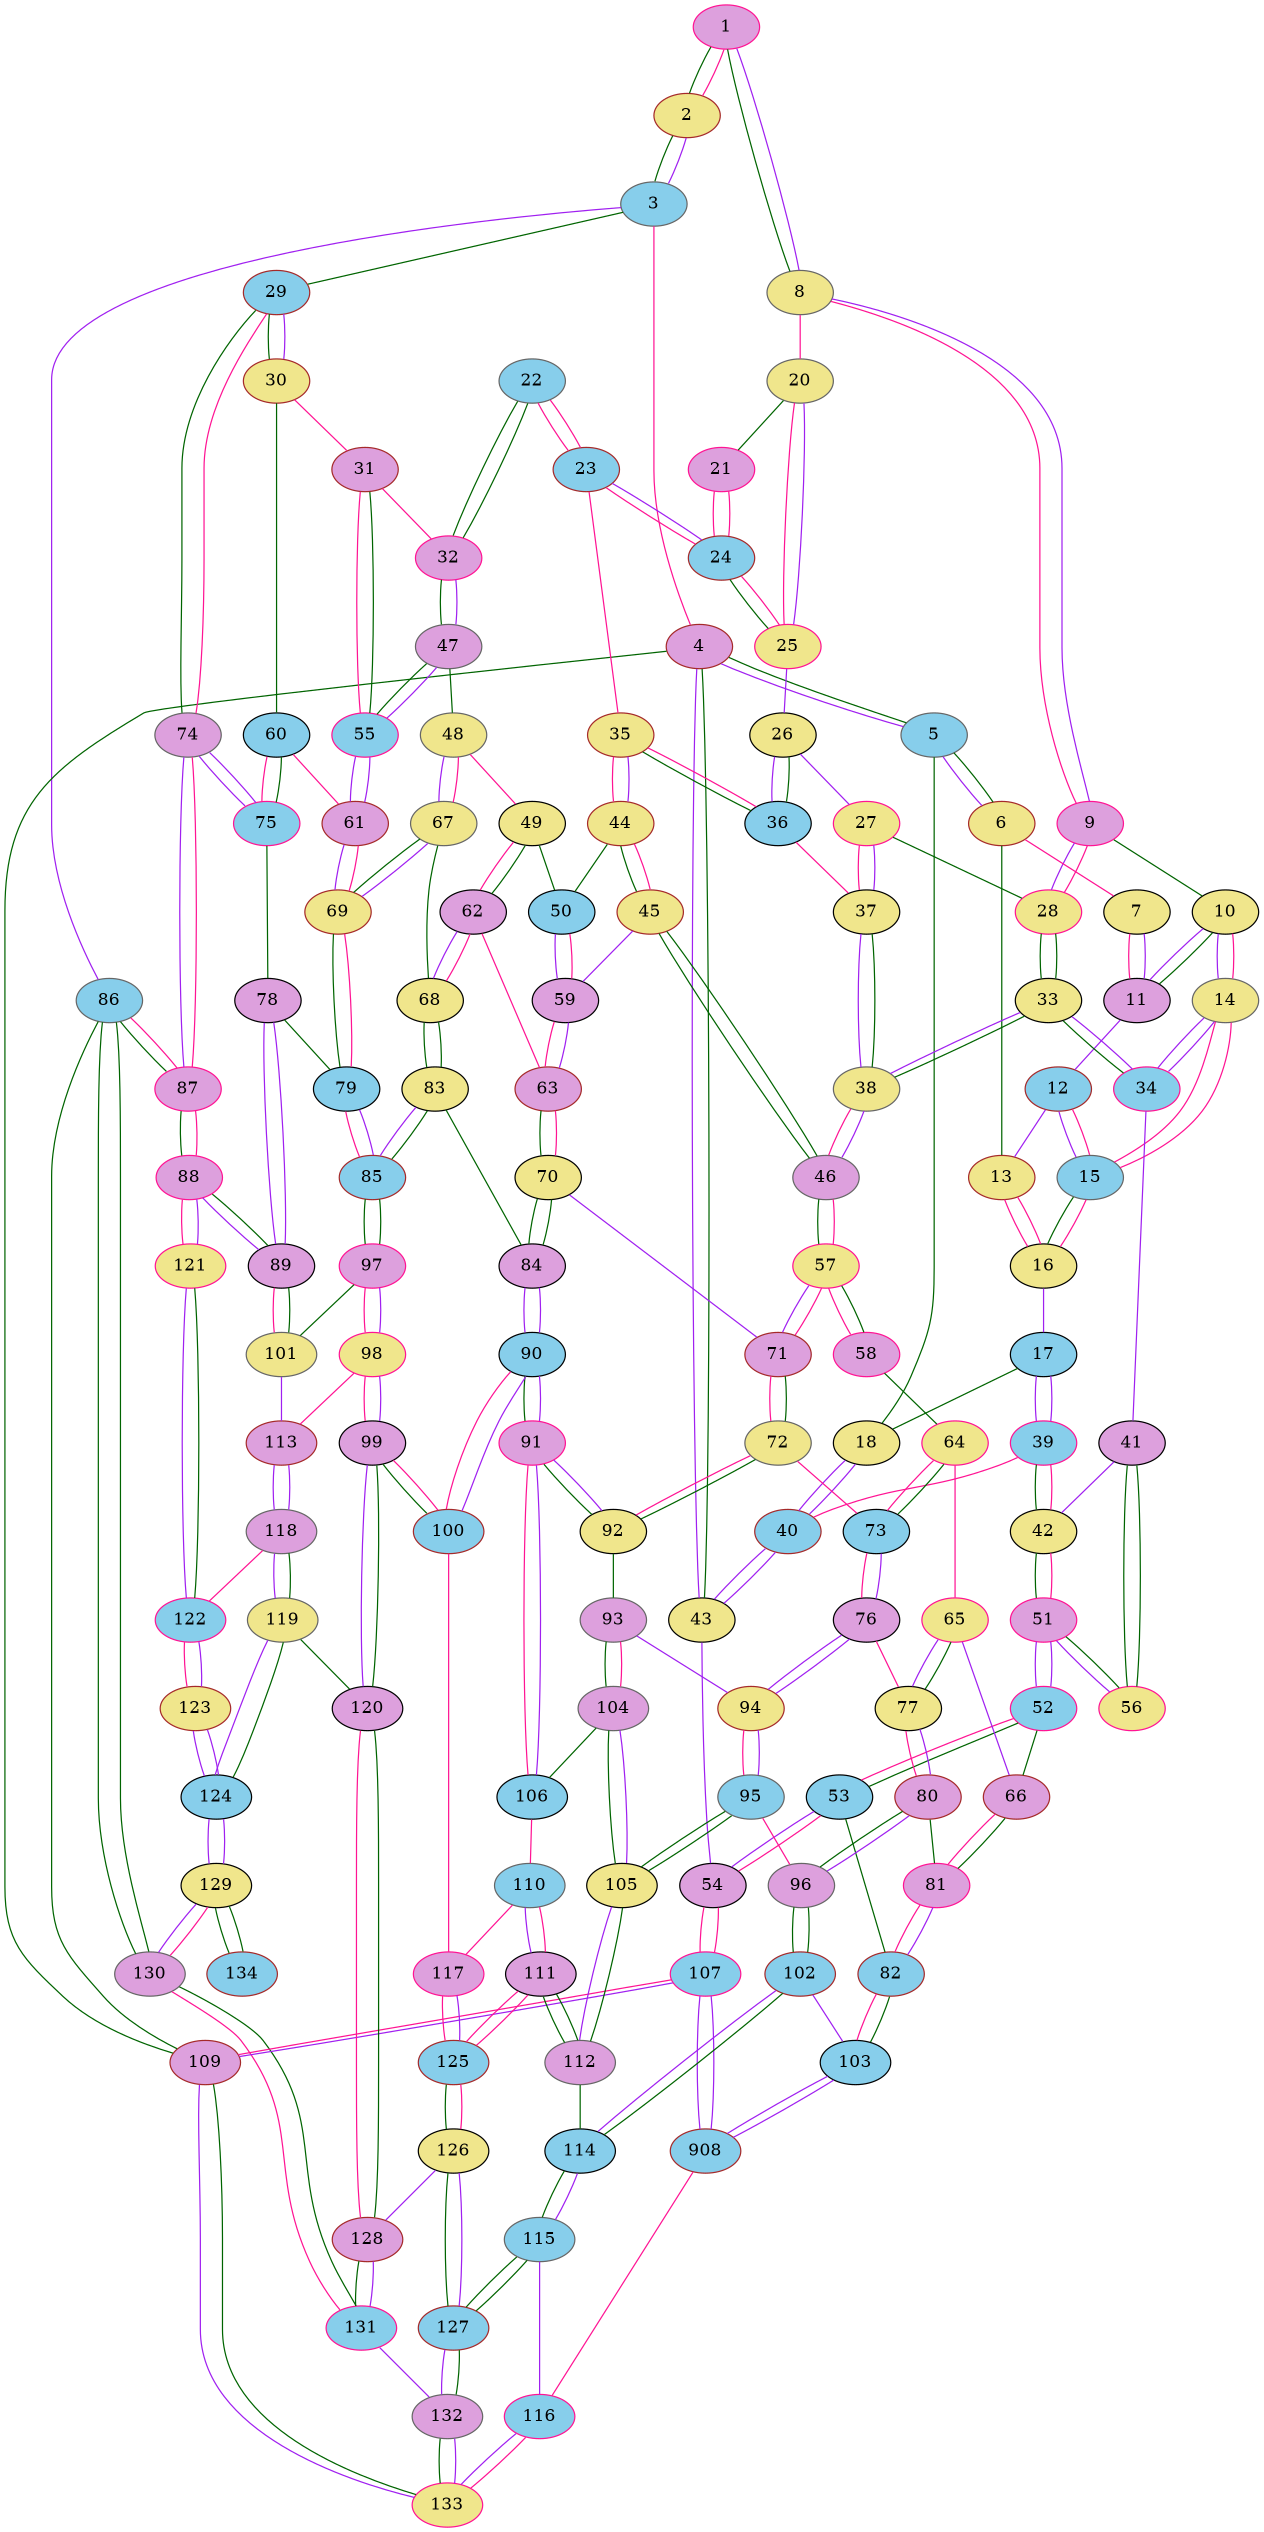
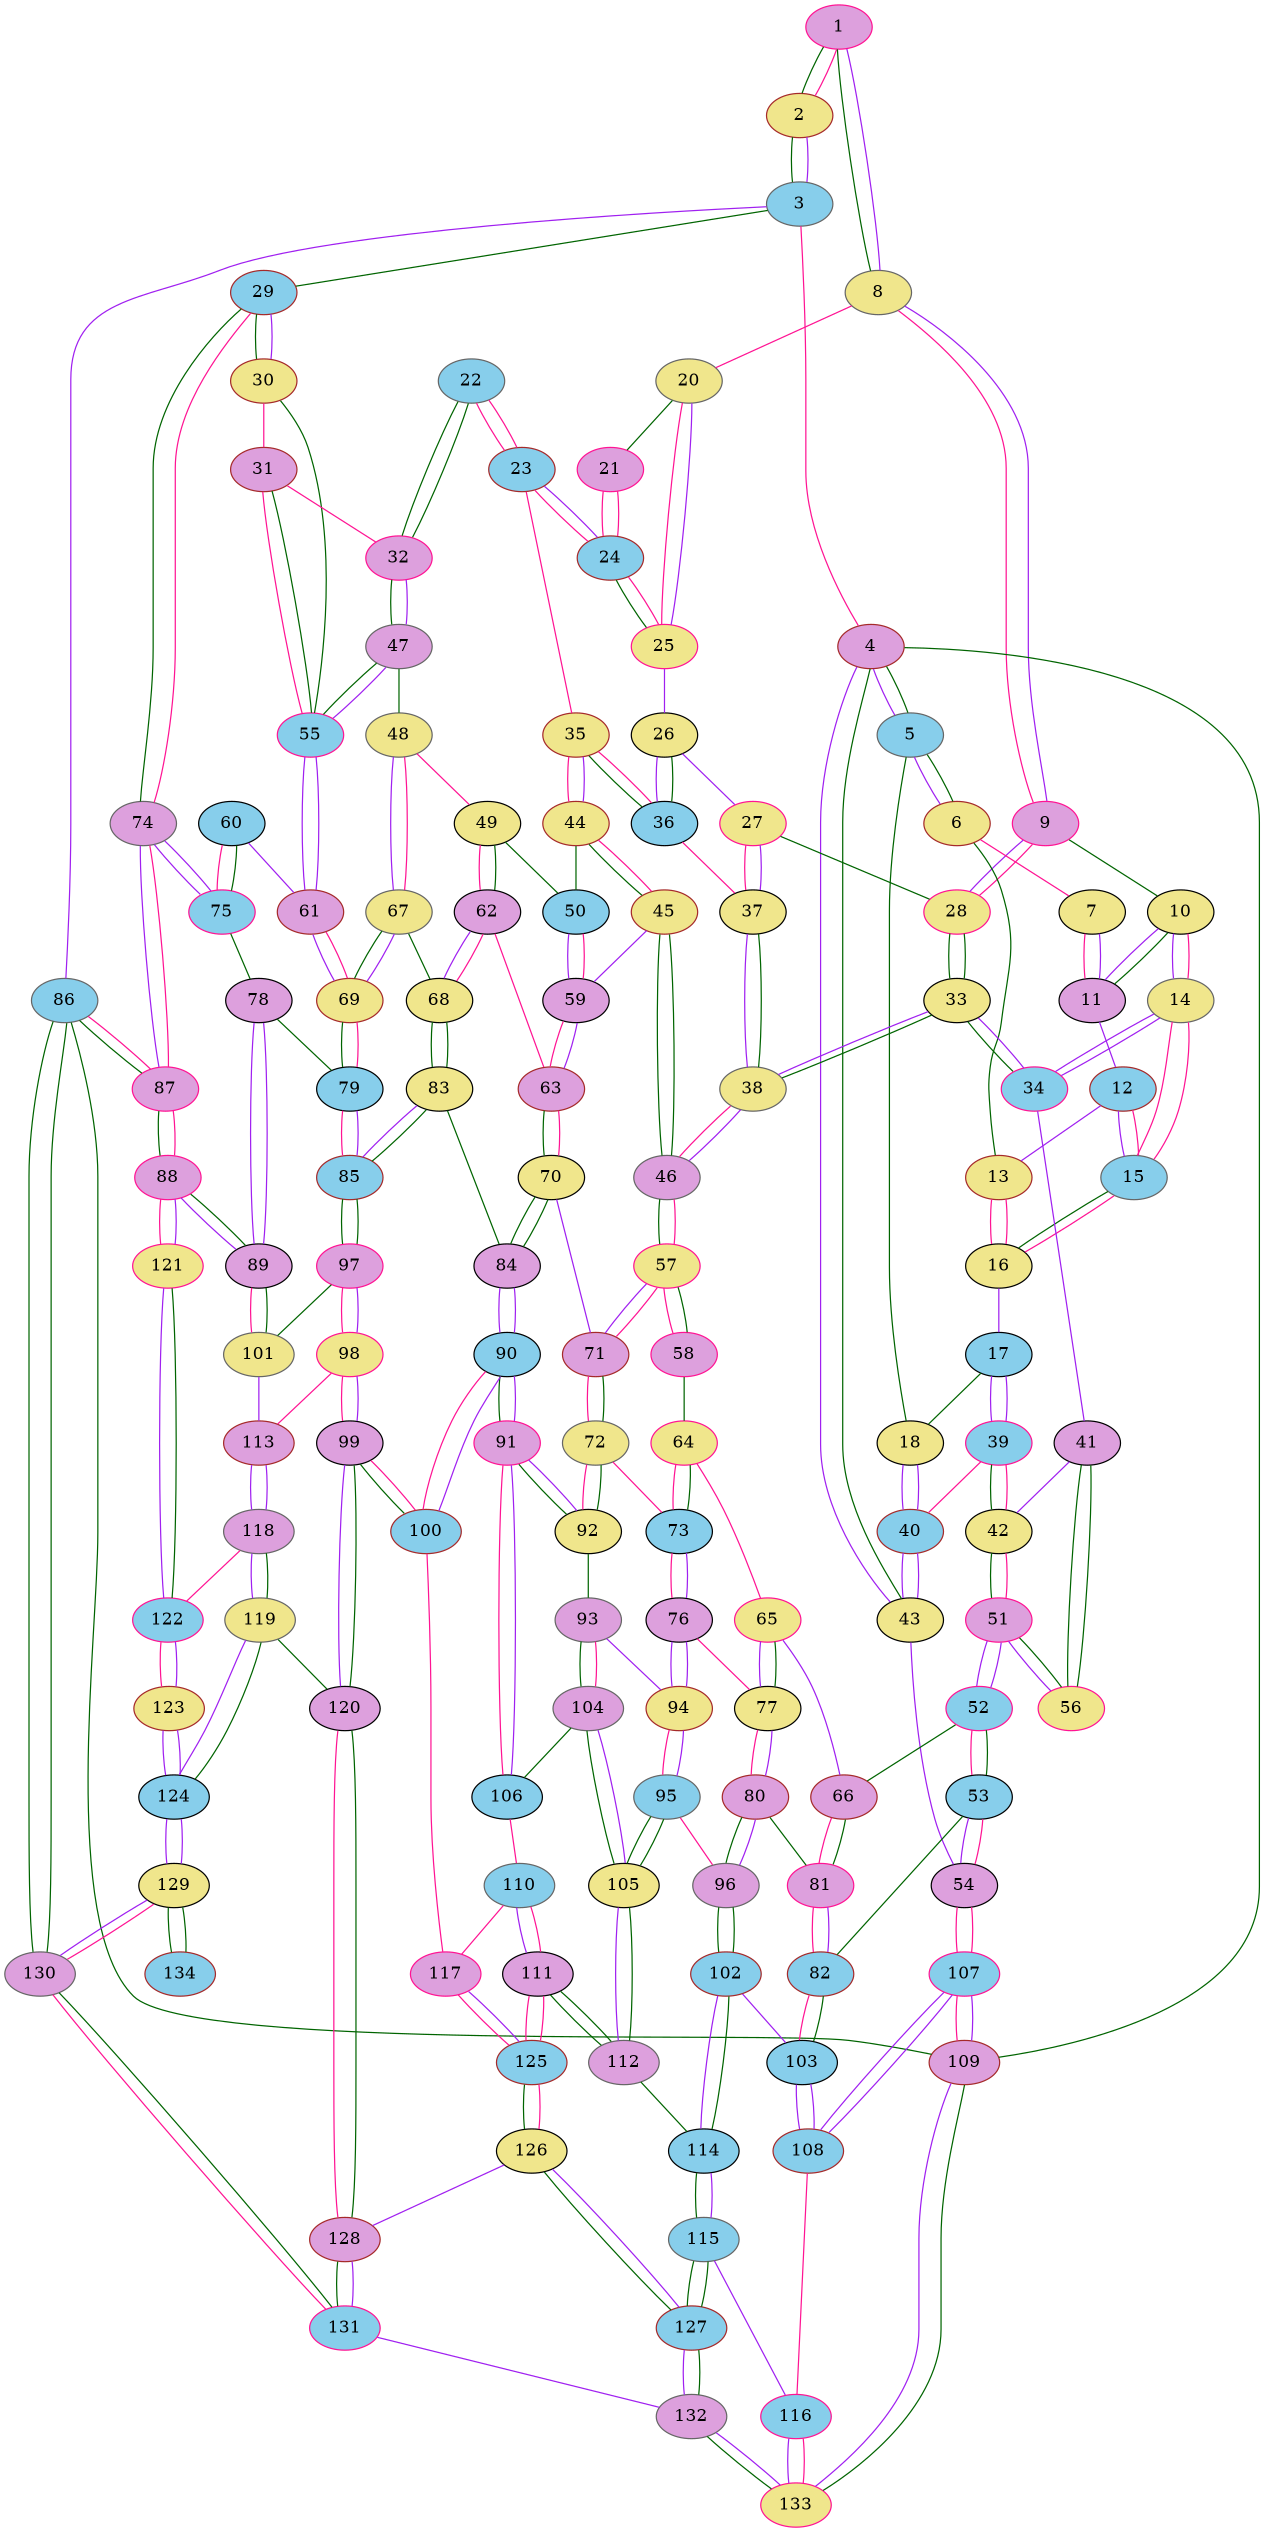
edge "30" -- "60": now "30" -- "55"
edge "60" -- "61": color deeppink -> purple
node "908": label "908" -> "108"
